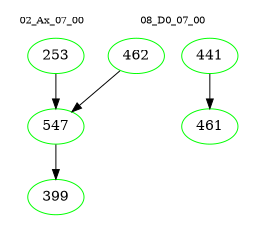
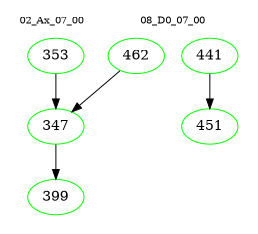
node "253": label "253" -> "353"
node "547": label "547" -> "347"
node "461": label "461" -> "451"
